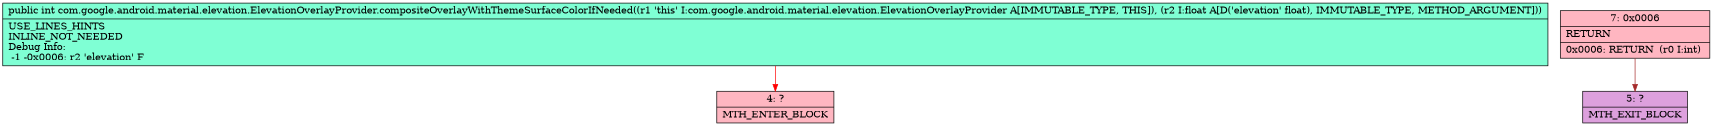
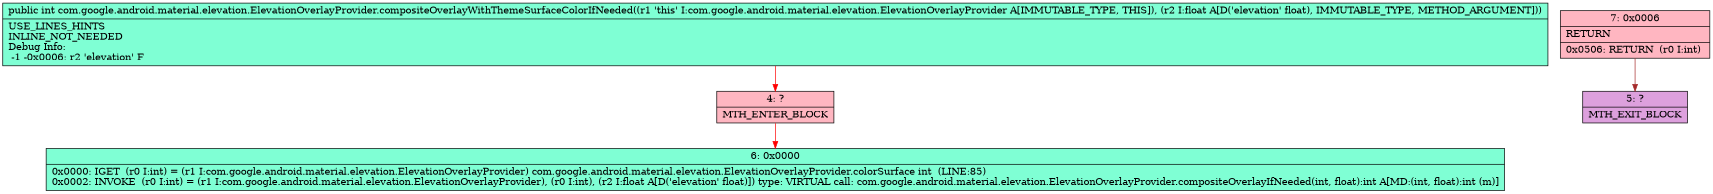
node "7: 0x0006": text "0x0006: RETURN  (r0 I:int)" -> "0x0506: RETURN  (r0 I:int)"
node "6: 0x0000": added
